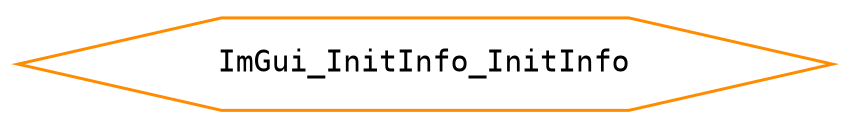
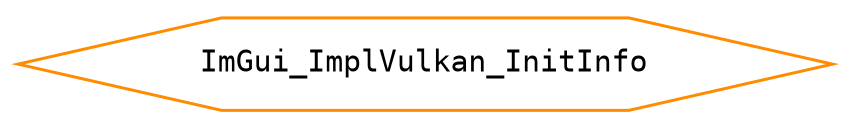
node "ImGui_InitInfo_InitInfo": label "ImGui_InitInfo_InitInfo" -> "ImGui_ImplVulkan_InitInfo"
